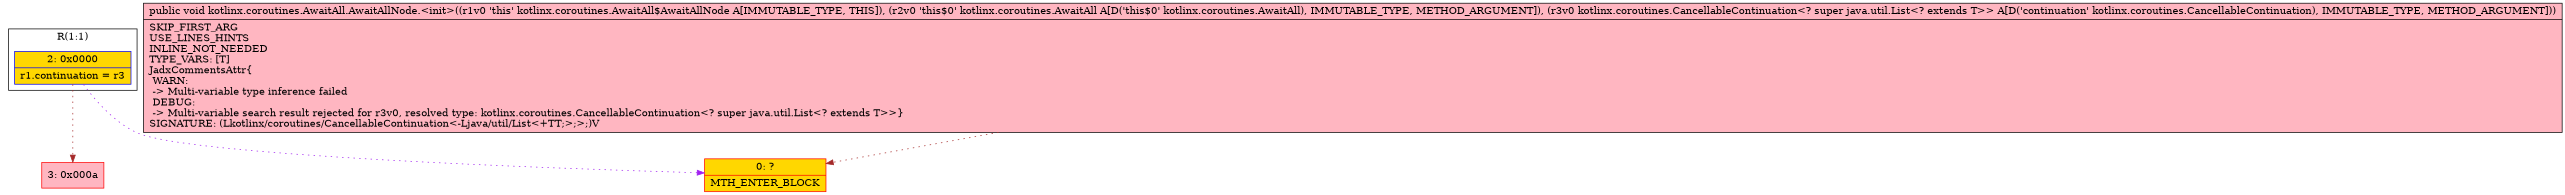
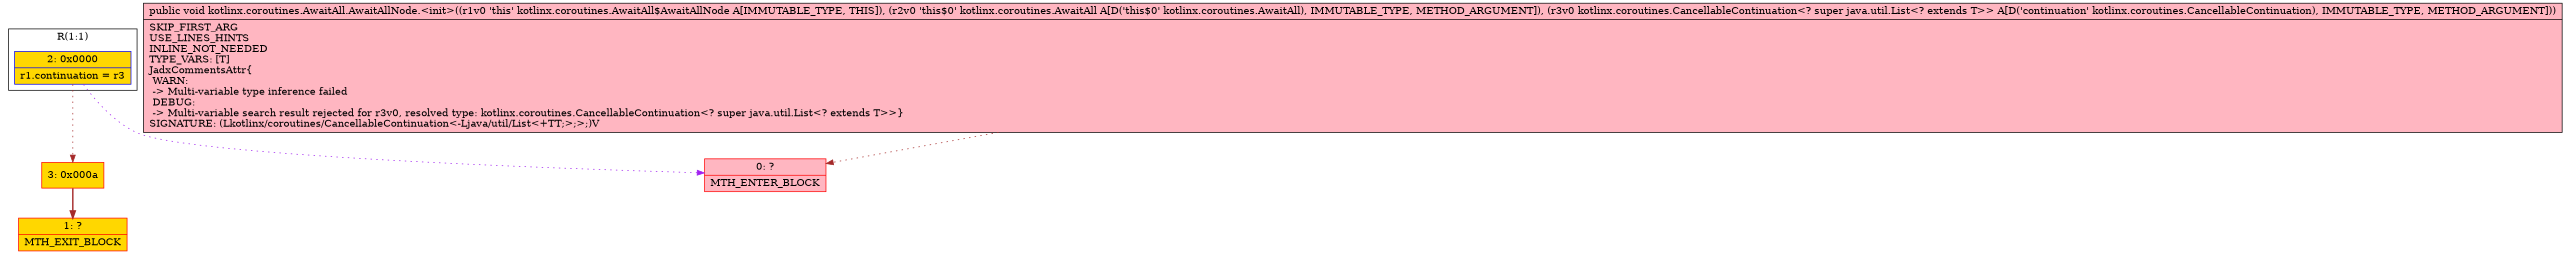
node "3: 0x000a": fillcolor lightpink -> gold
node "0: ?": fillcolor gold -> lightpink
node "1: ?": added
